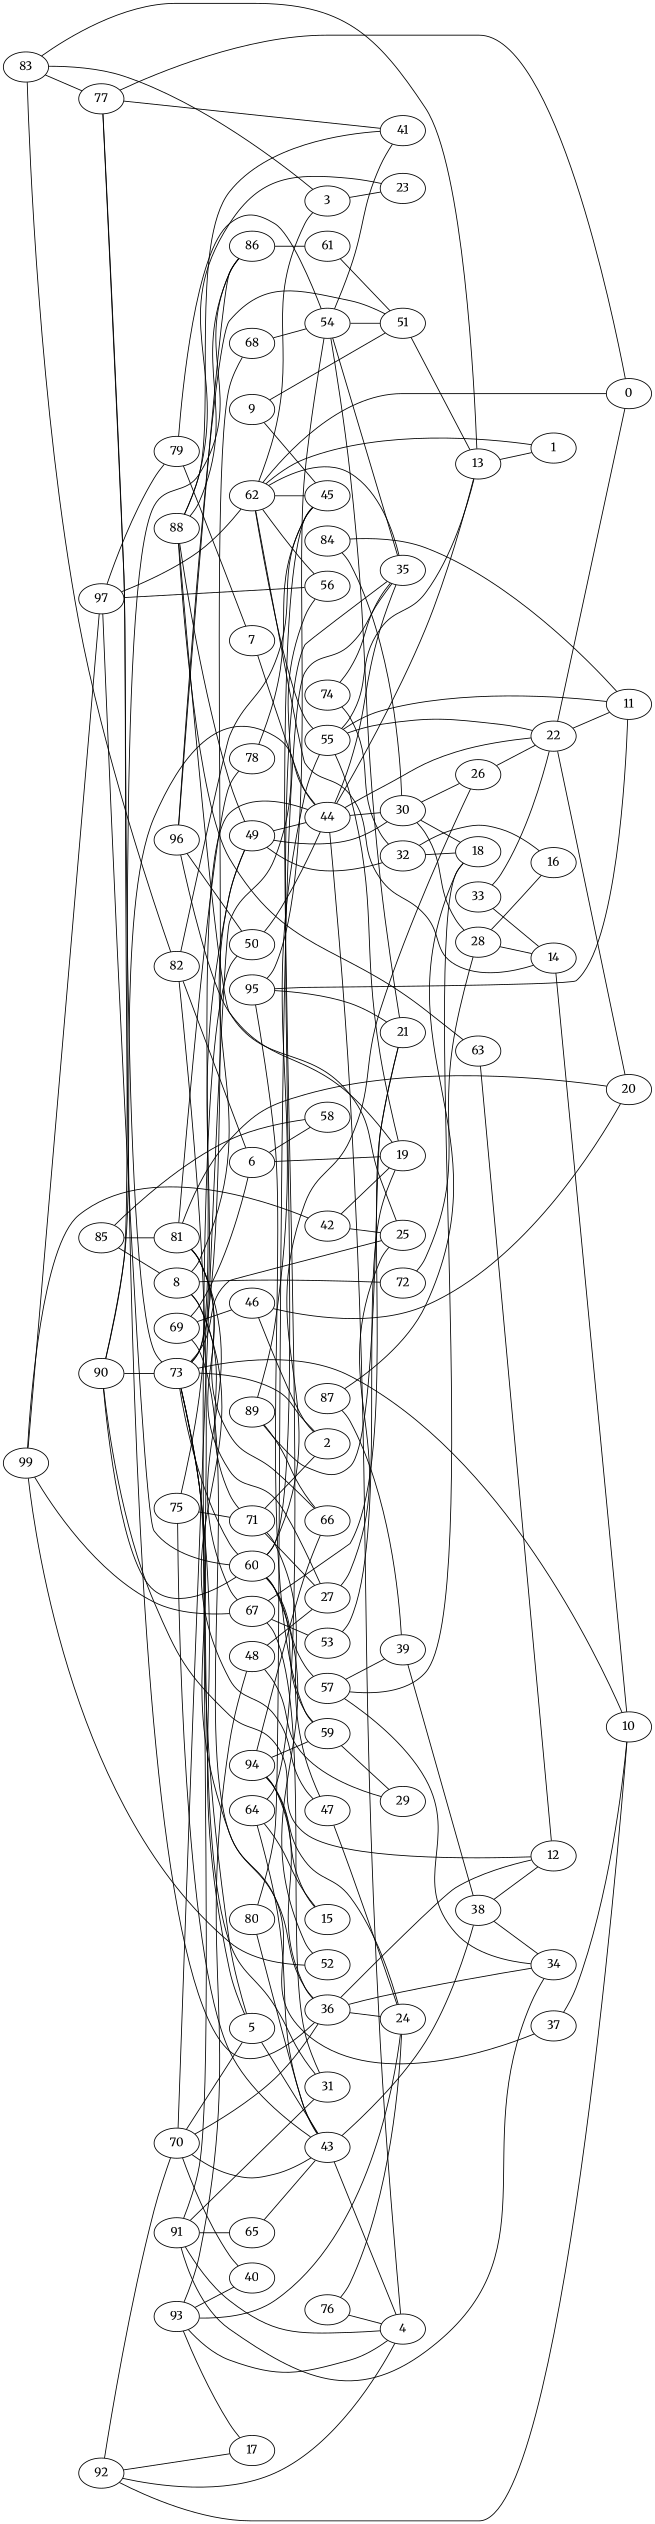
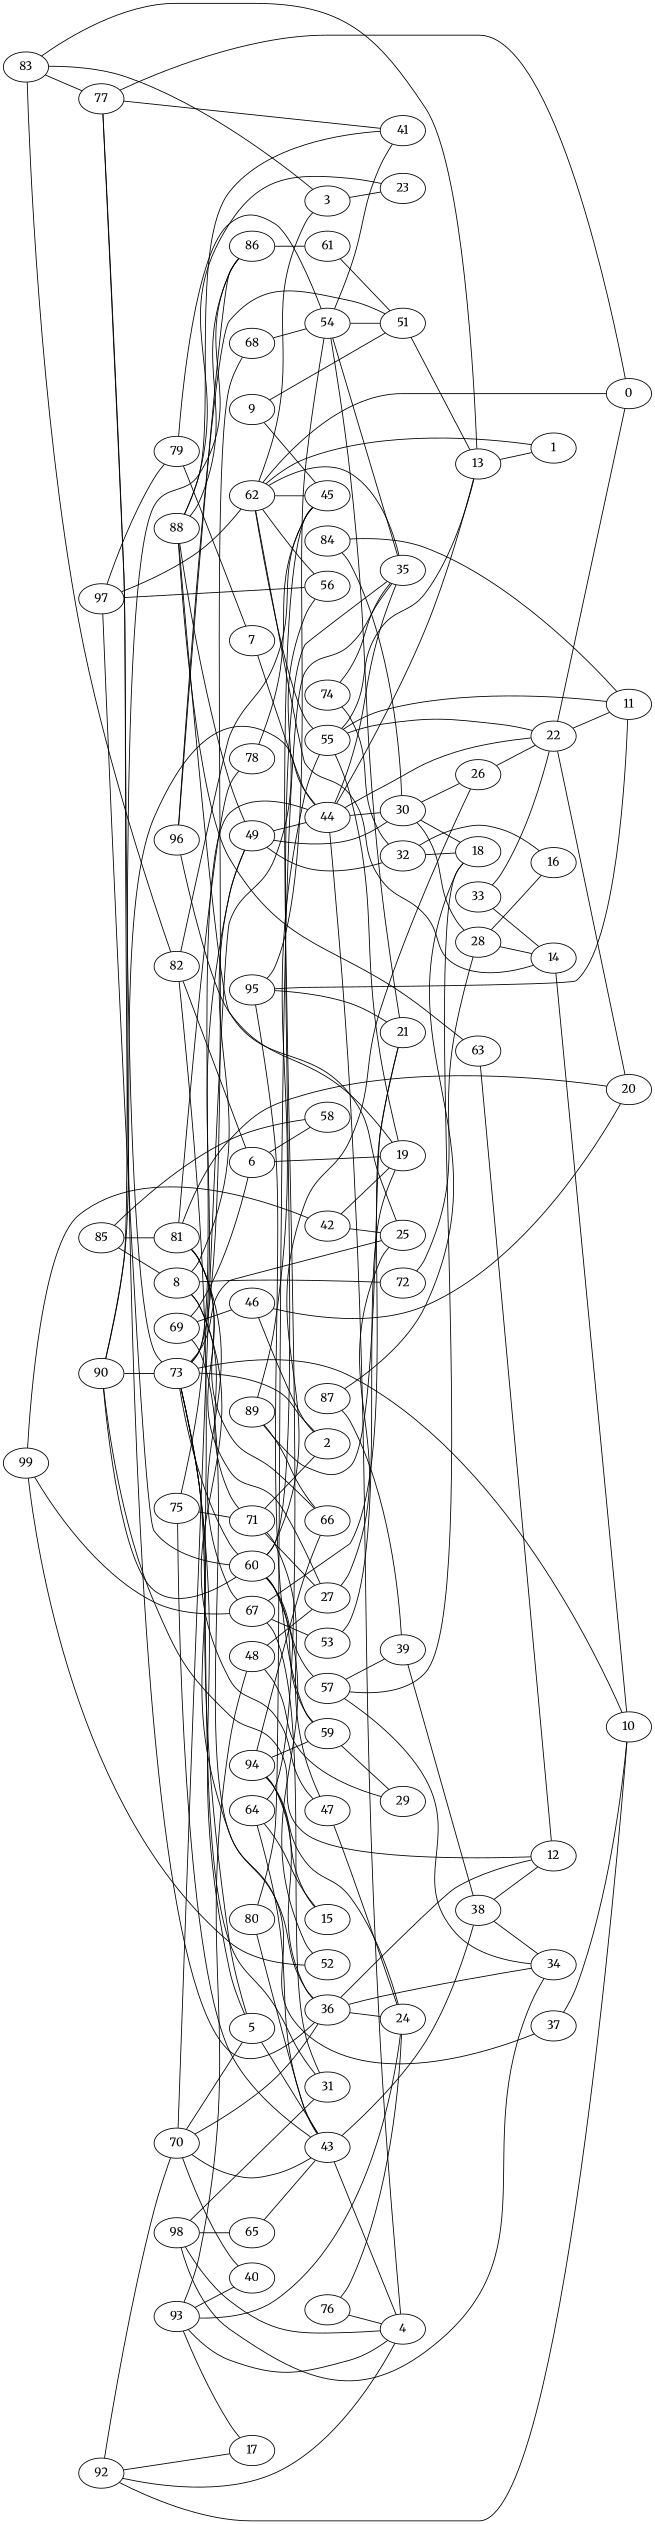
node "50": removed
edge "97" -- "99": removed
node "91": label "91" -> "98"
